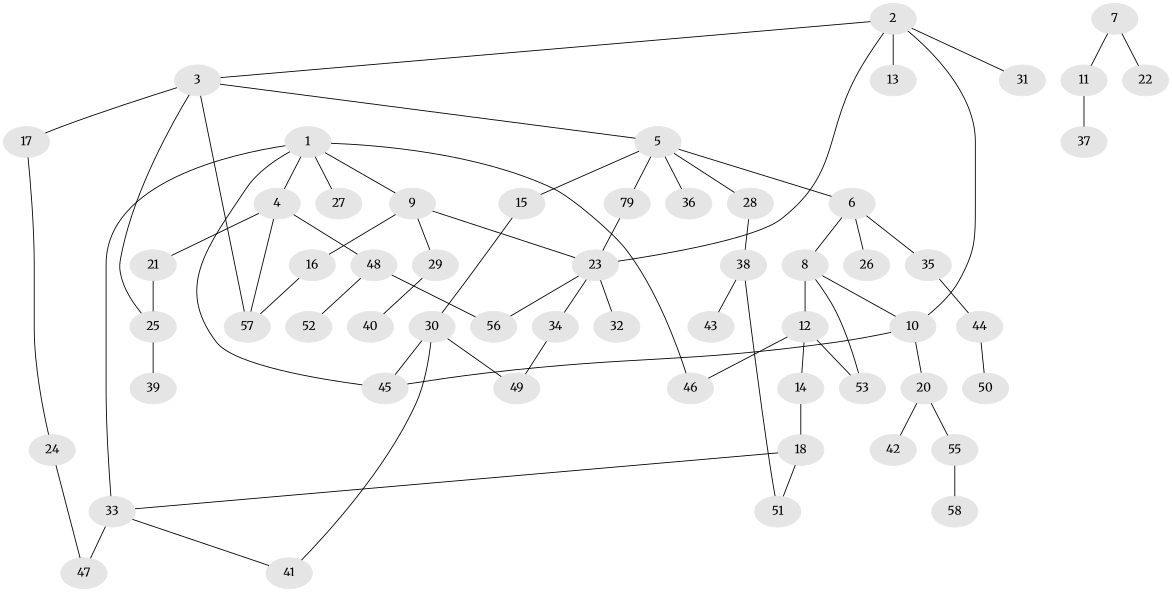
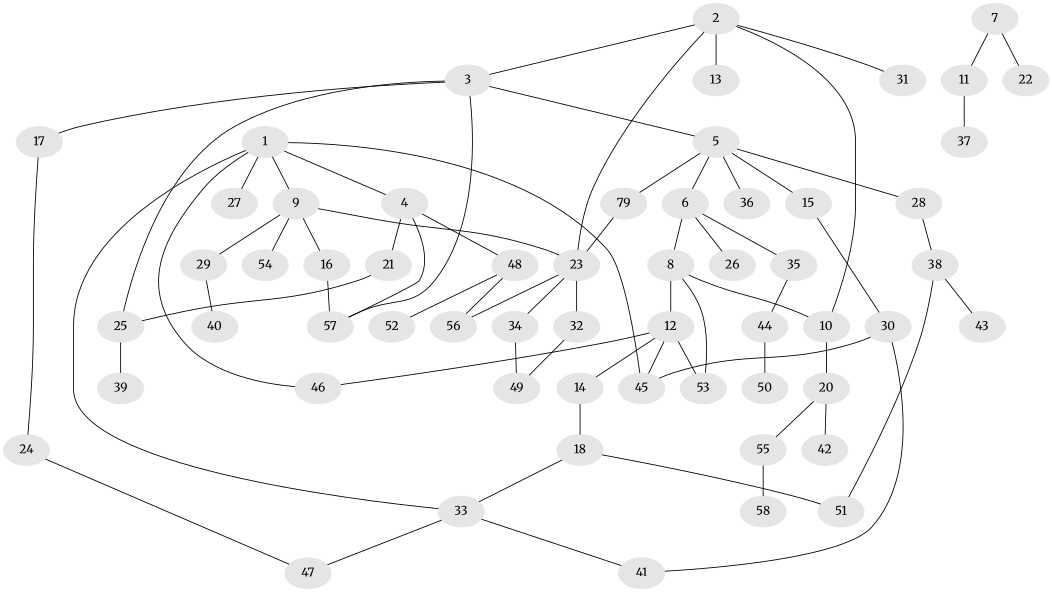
node "54": added
edge "30" -- "49": now "32" -- "49"
edge "10" -- "45": now "12" -- "45"
